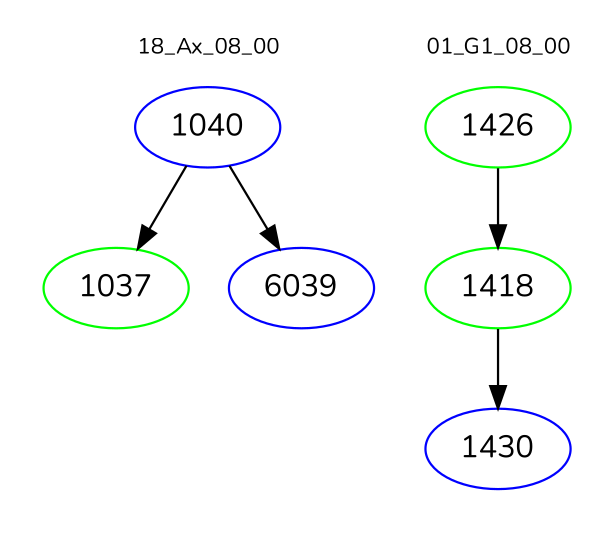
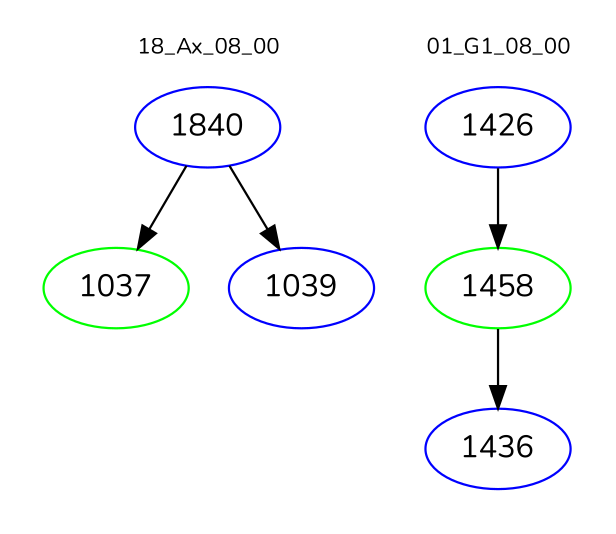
node "1040": label "1040" -> "1840"
node "1426": color green -> blue
node "6039": label "6039" -> "1039"
node "1418": label "1418" -> "1458"
node "1430": label "1430" -> "1436"
